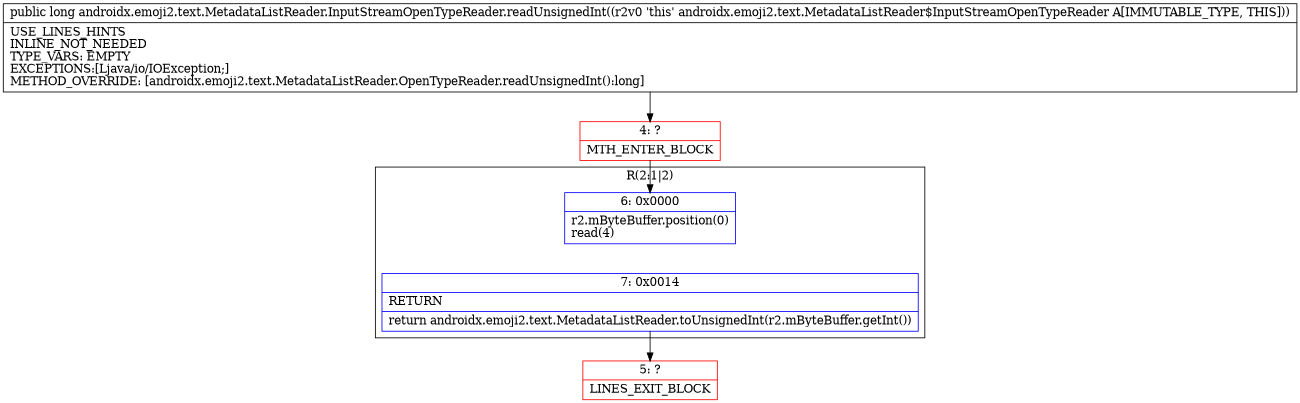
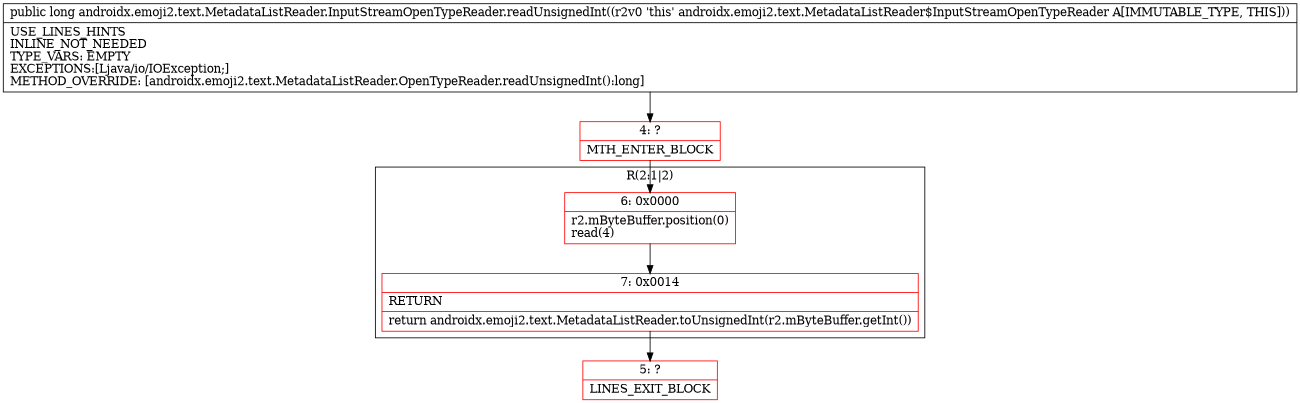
node "6: 0x0000": color blue -> red
edge "6: 0x0000" -> "7: 0x0014": added
node "7: 0x0014": color blue -> red
